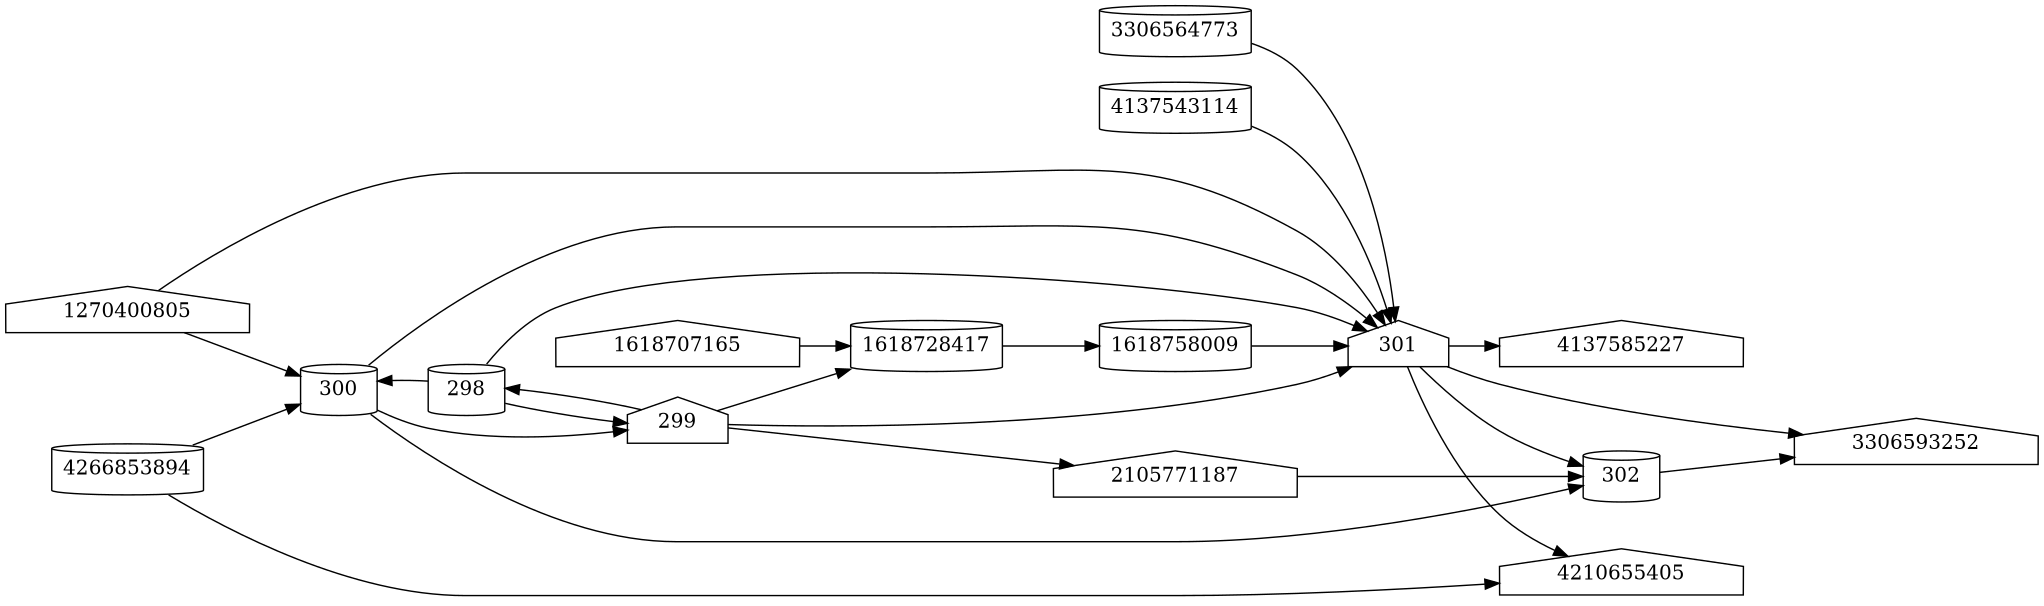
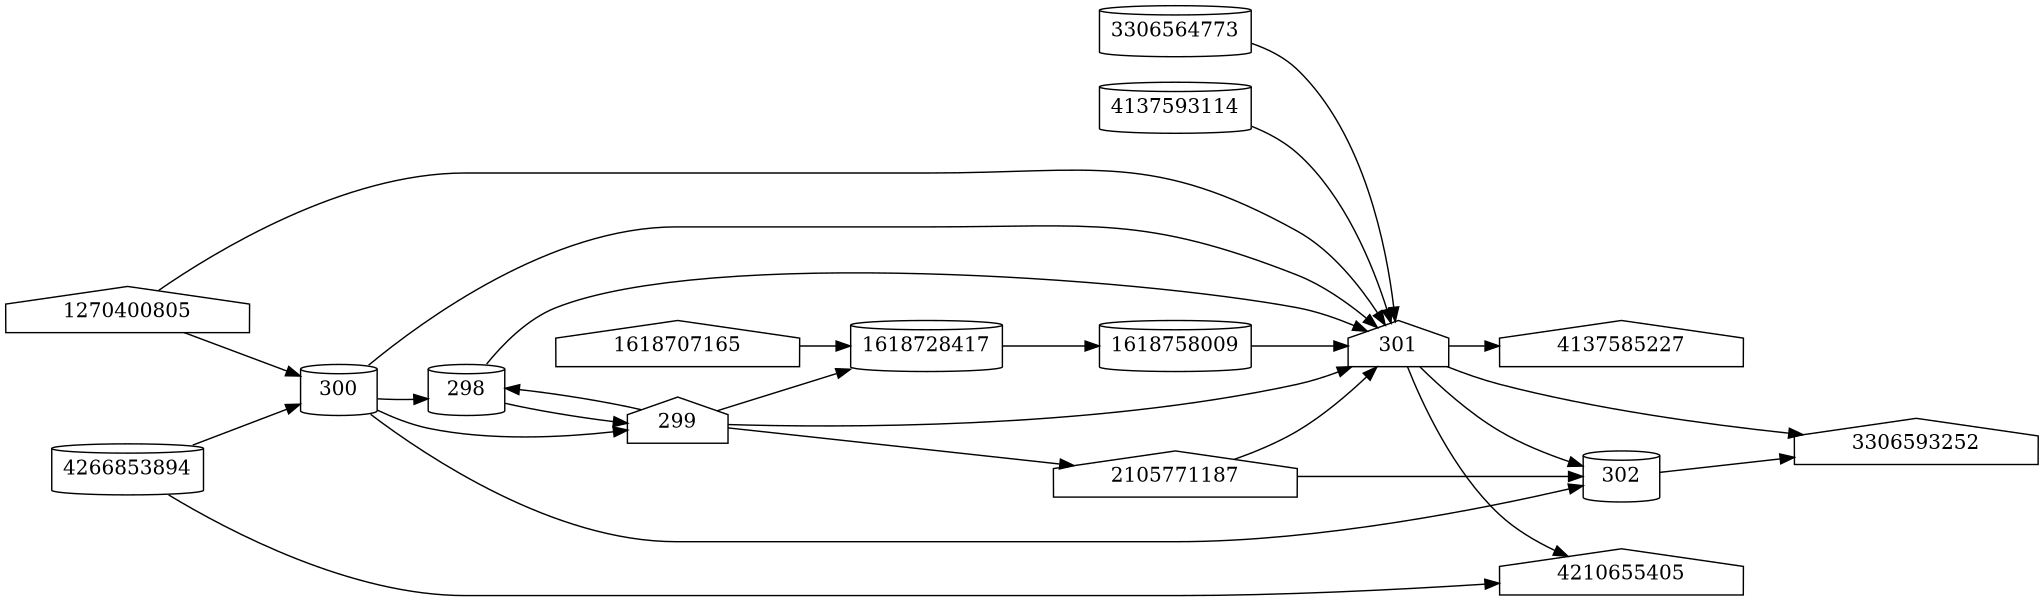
node "4137543114": label "4137543114" -> "4137593114"
edge "298" -> "300": reversed
edge "2105771187" -> "301": added
